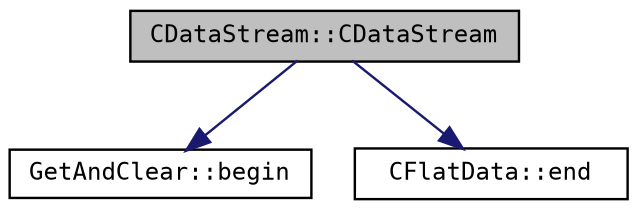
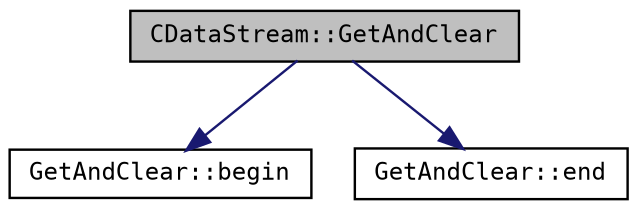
node "CDataStream::CDataStream": label "CDataStream::CDataStream" -> "CDataStream::GetAndClear"
node "CFlatData::end": label "CFlatData::end" -> "GetAndClear::end"
